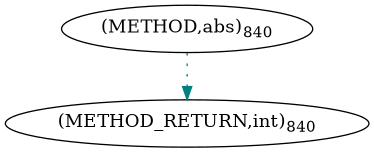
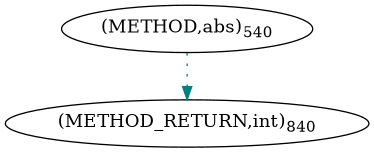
node "(METHOD,abs)": text "840" -> "540"
